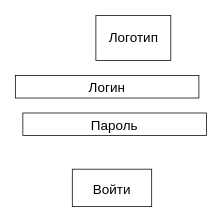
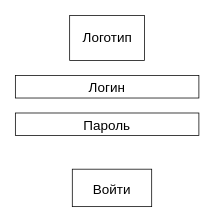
node "Логотип": moved (134, 38) -> (107, 38)
node "Пароль": moved (115, 124) -> (107, 124)
